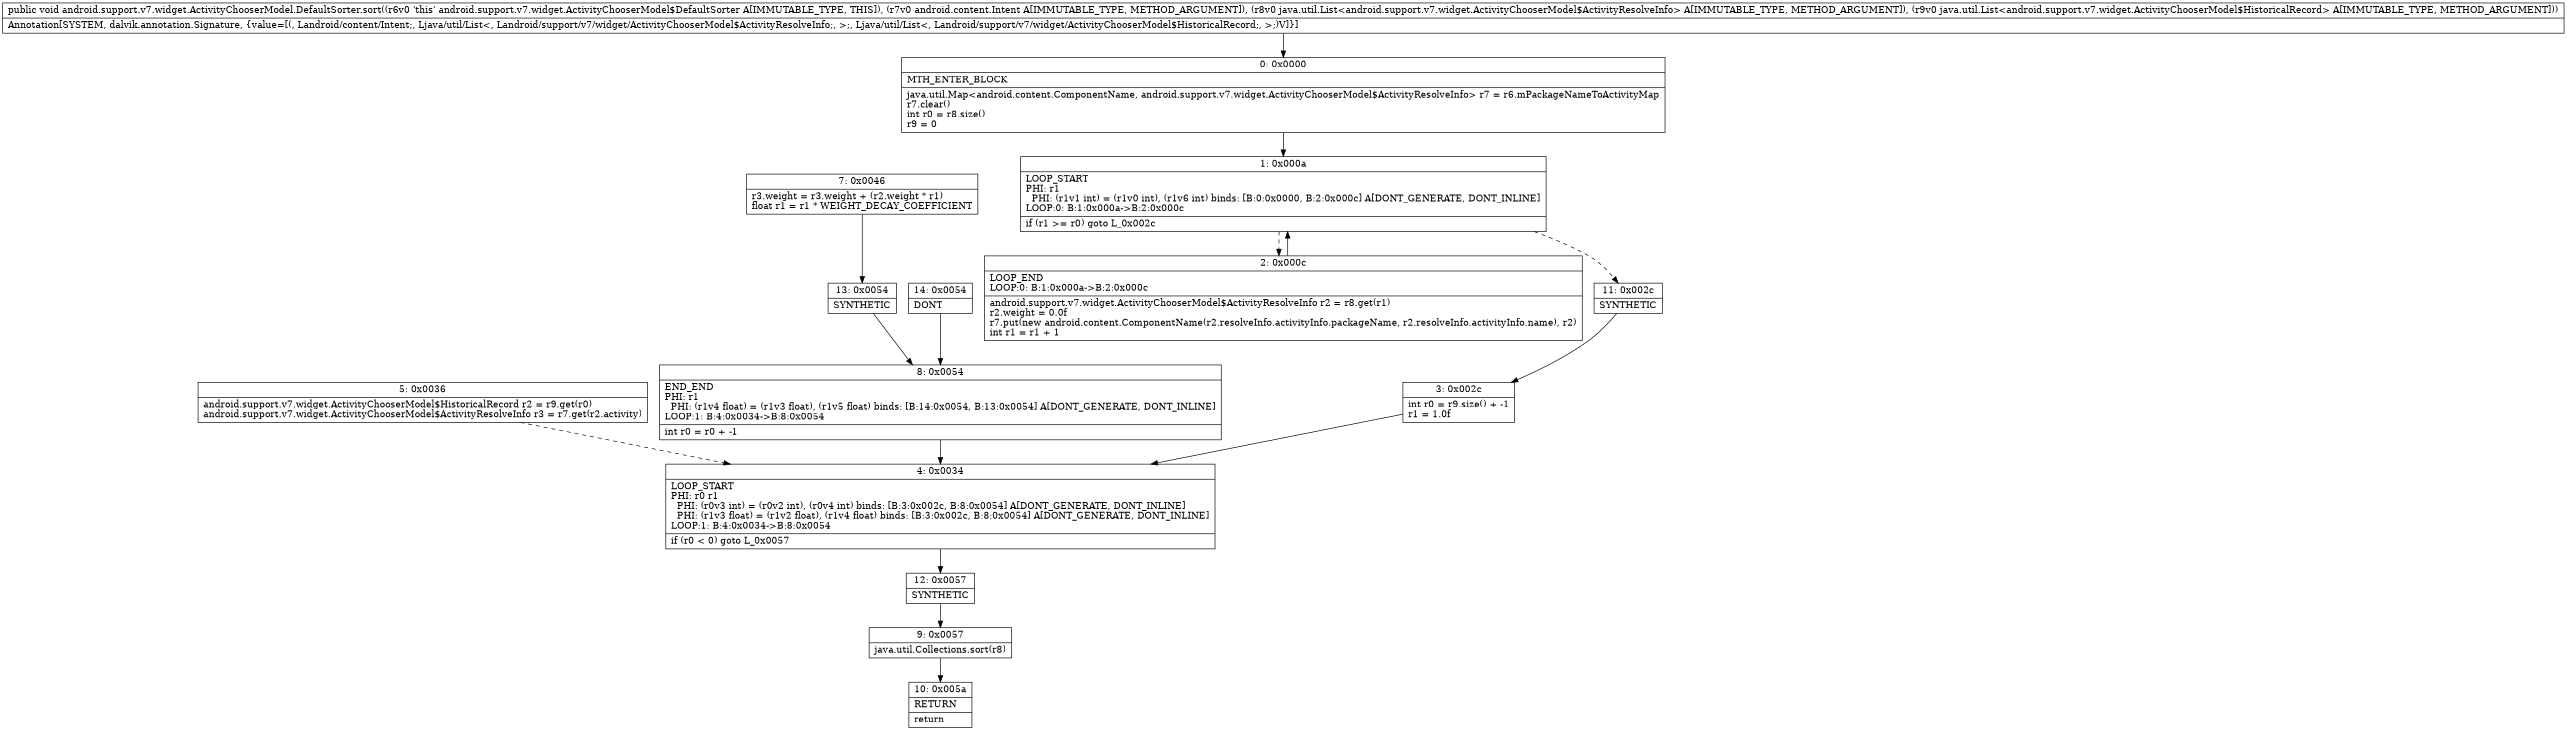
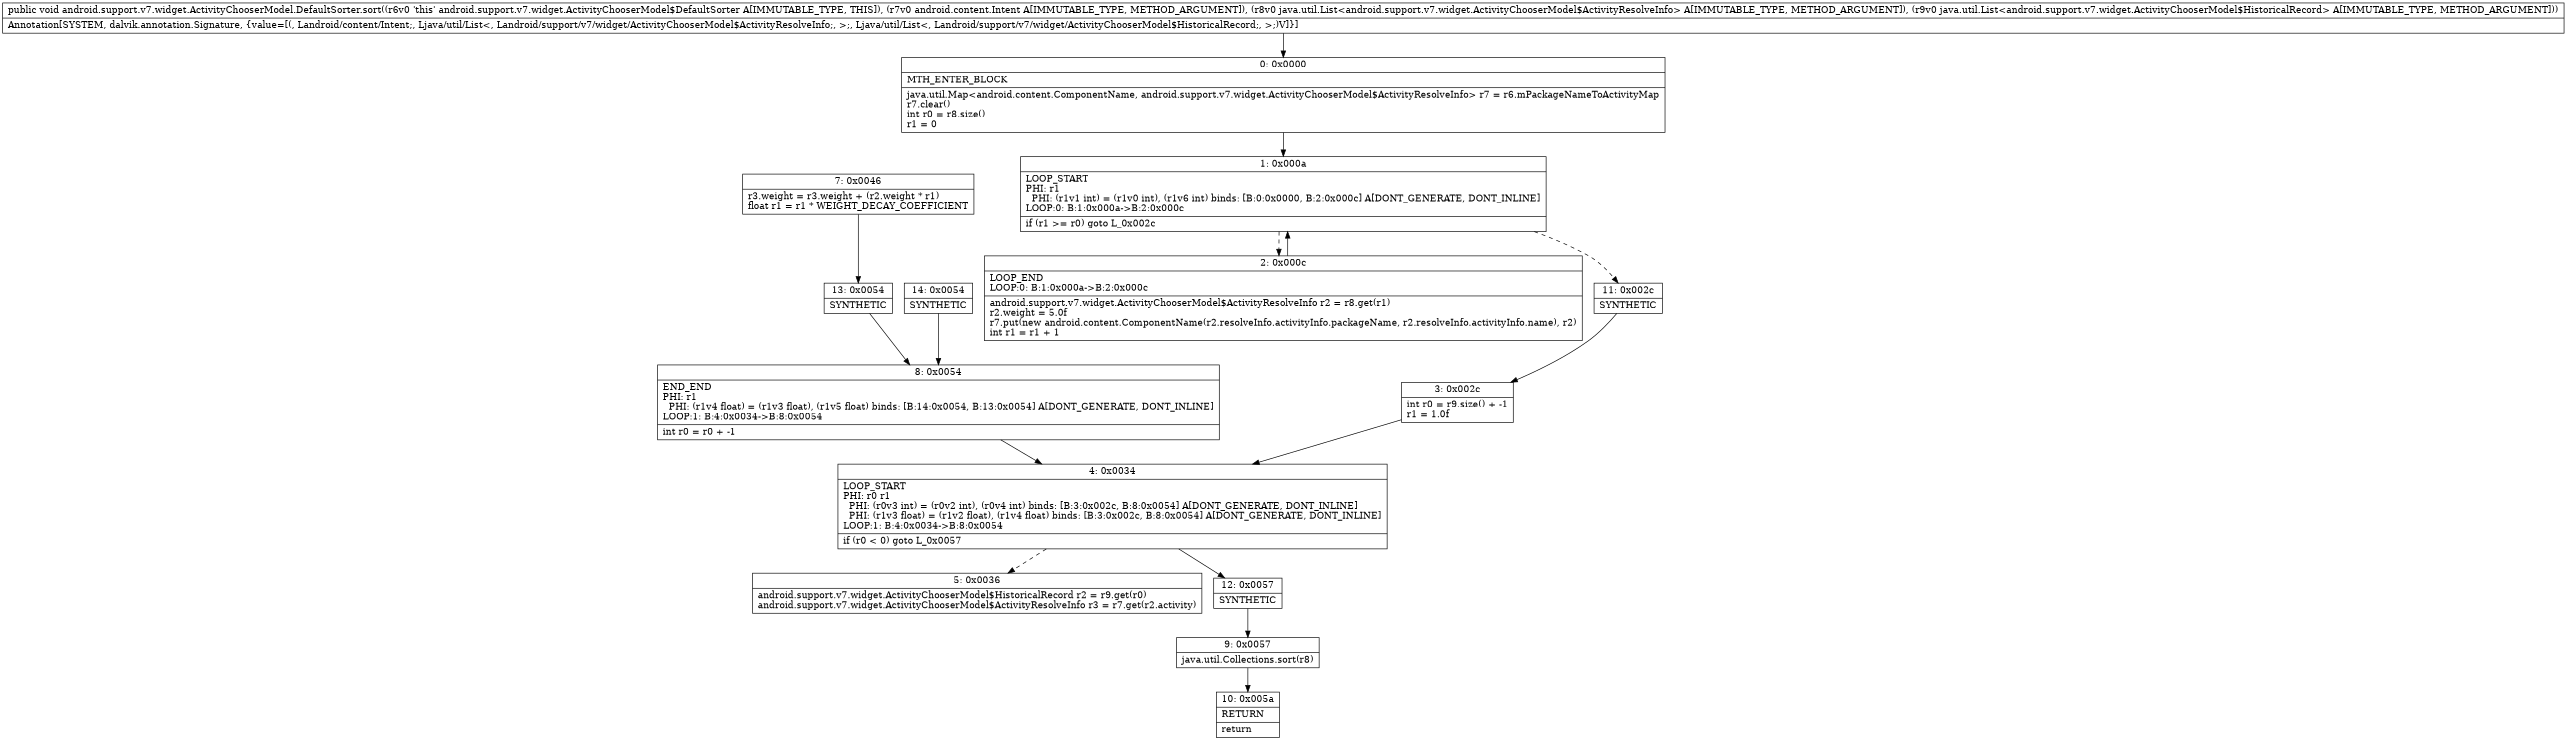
node "0: 0x0000": text "r9 = 0" -> "r1 = 0"
node "14: 0x0054": text "DONT" -> "SYNTHETIC"
node "2: 0x000c": text "r2.weight = 0.0f" -> "r2.weight = 5.0f"
edge "5: 0x0036" -> "4: 0x0034": reversed
